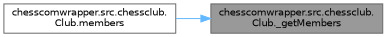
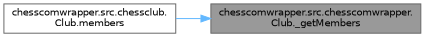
node "chesscomwrapper.src.chessclub. Club._getMembers": label "chesscomwrapper.src.chessclub. Club._getMembers" -> "chesscomwrapper.src.chesscomwrapper. Club._getMembers"
